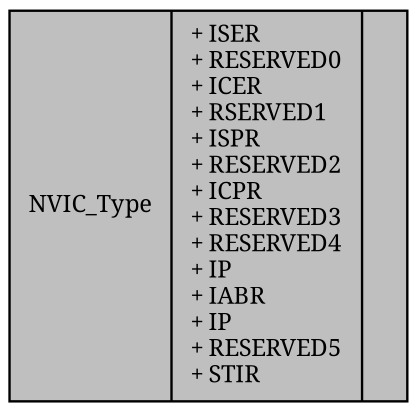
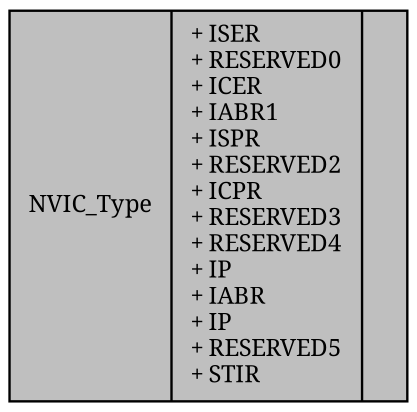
node "NVIC_Type": text "+ RSERVED1" -> "+ IABR1"
